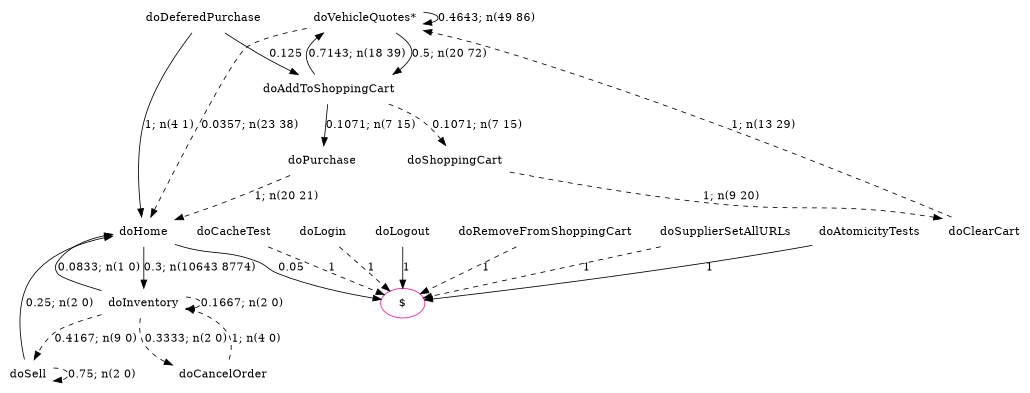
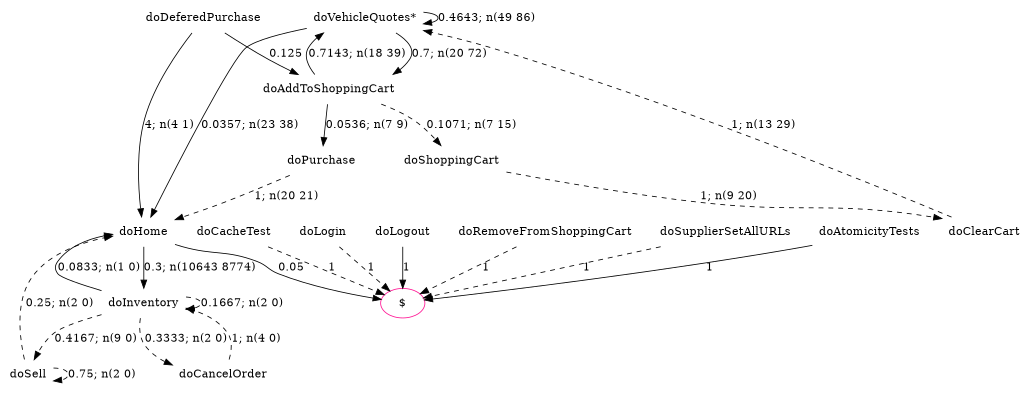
edge "doVehicleQuotes*" -> "doAddToShoppingCart": label "0.5; n(20 72)" -> "0.7; n(20 72)"
edge "doVehicleQuotes*" -> "doHome": style dashed -> solid
edge "doDeferedPurchase" -> "doHome": label "1; n(4 1)" -> "4; n(4 1)"
edge "doAddToShoppingCart" -> "doPurchase": label "0.1071; n(7 15)" -> "0.0536; n(7 9)"
edge "doSell" -> "doHome": style solid -> dashed
